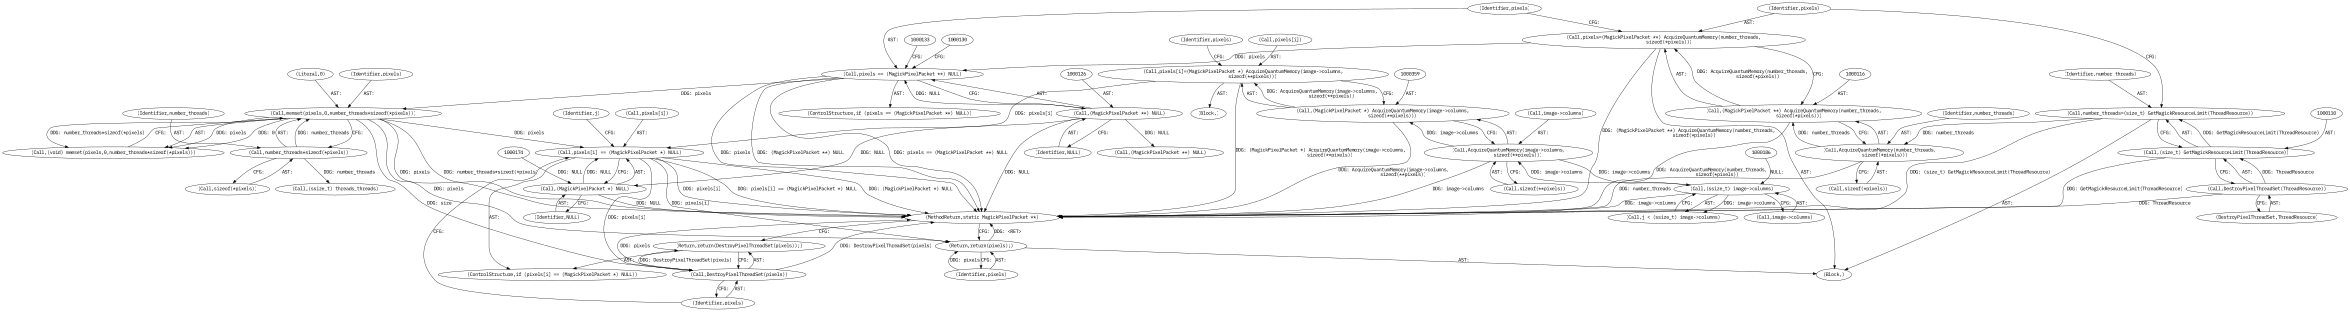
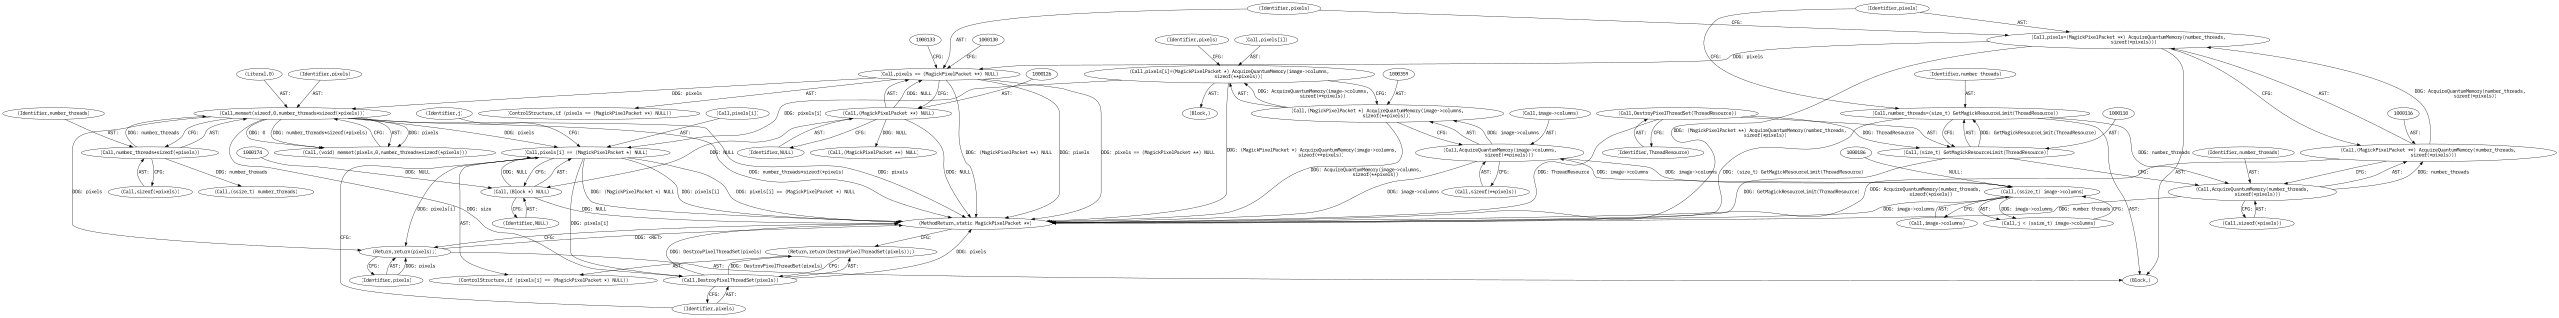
node "(Call,memset(pixels,0,number_threads*sizeof(*pixels)))": label "(Call,memset(pixels,0,number_threads*sizeof(*pixels)))" -> "(Call,memset(sizeof,0,number_threads*sizeof(*pixels)))"
edge "(Call,(size_t) GetMagickResourceLimit(ThreadResource))" -> "(Call,DestroyPixelThreadSet(ThreadResource))": now "(Call,(size_t) GetMagickResourceLimit(ThreadResource))" -> "(Call,AcquireQuantumMemory(number_threads, sizeof(*pixels)))"
node "(Call,(ssize_t) threads_threads)": label "(Call,(ssize_t) threads_threads)" -> "(Call,(ssize_t) number_threads)"
node "(Call,(MagickPixelPacket *) NULL)": label "(Call,(MagickPixelPacket *) NULL)" -> "(Call,(Block *) NULL)"
node "(DestroyPixelThreadSet,ThreadResource)": label "(DestroyPixelThreadSet,ThreadResource)" -> "(Identifier,ThreadResource)"
